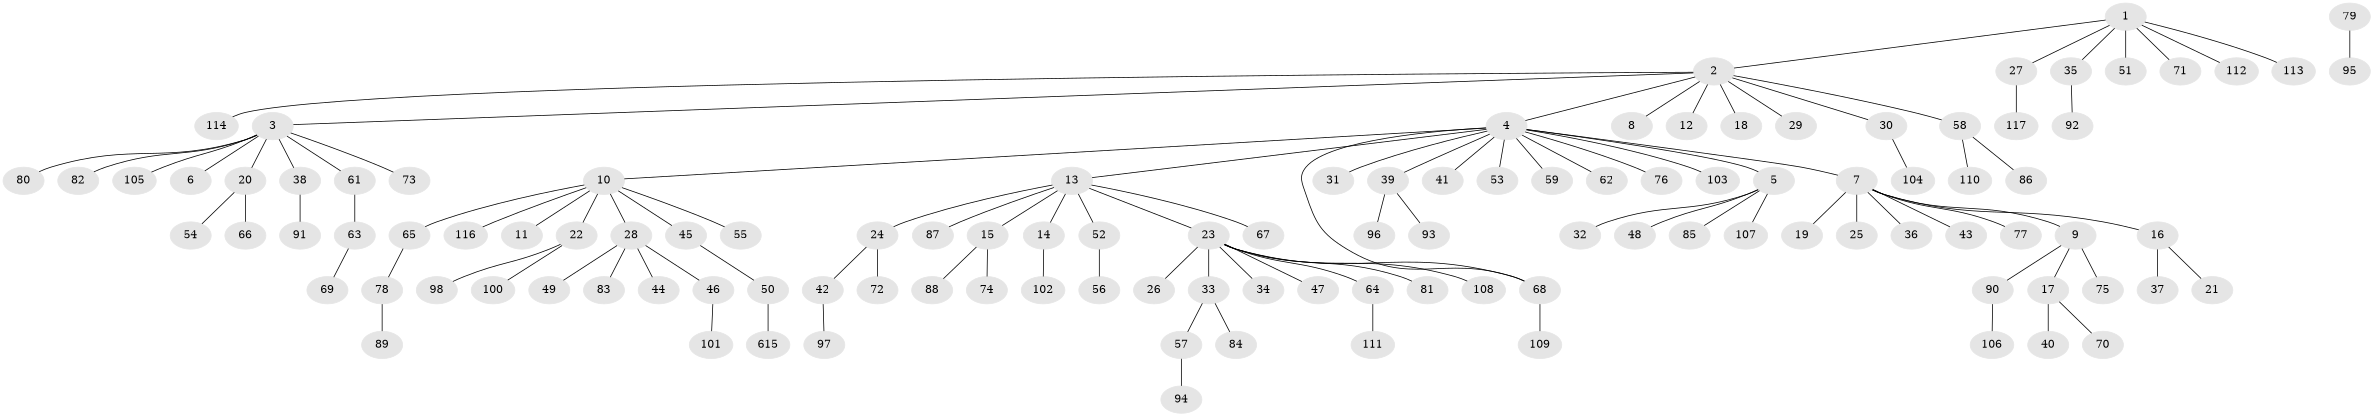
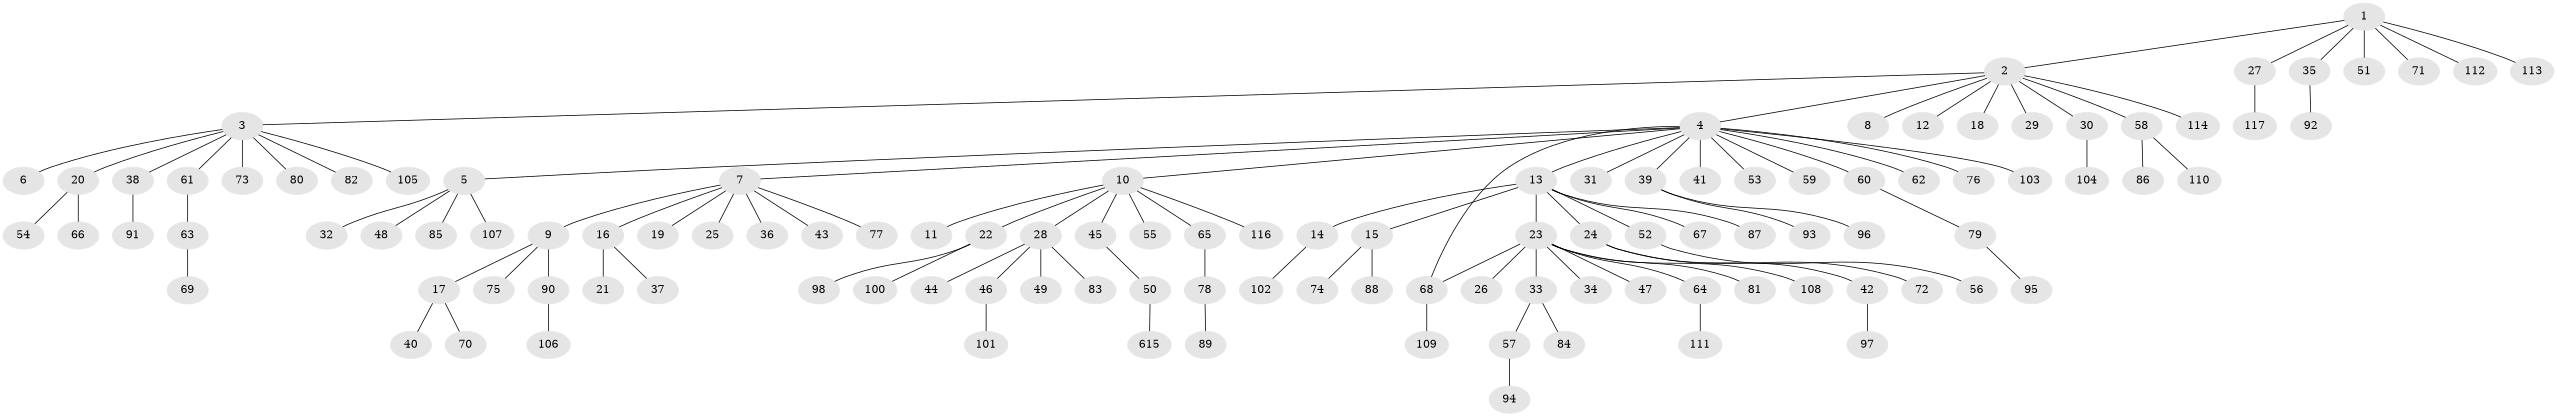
node "60": added
